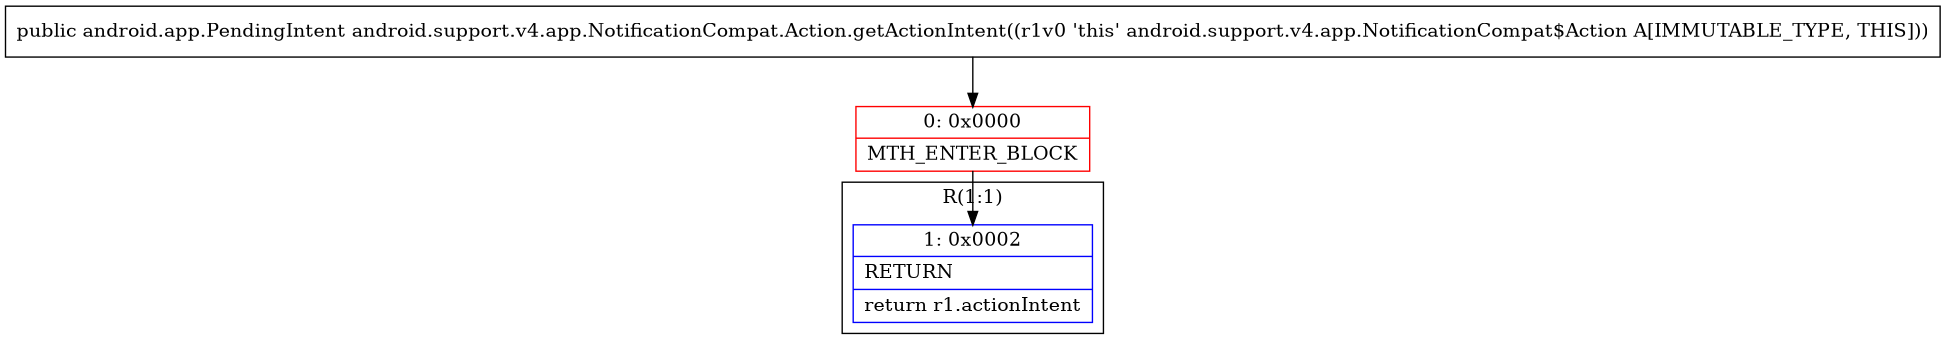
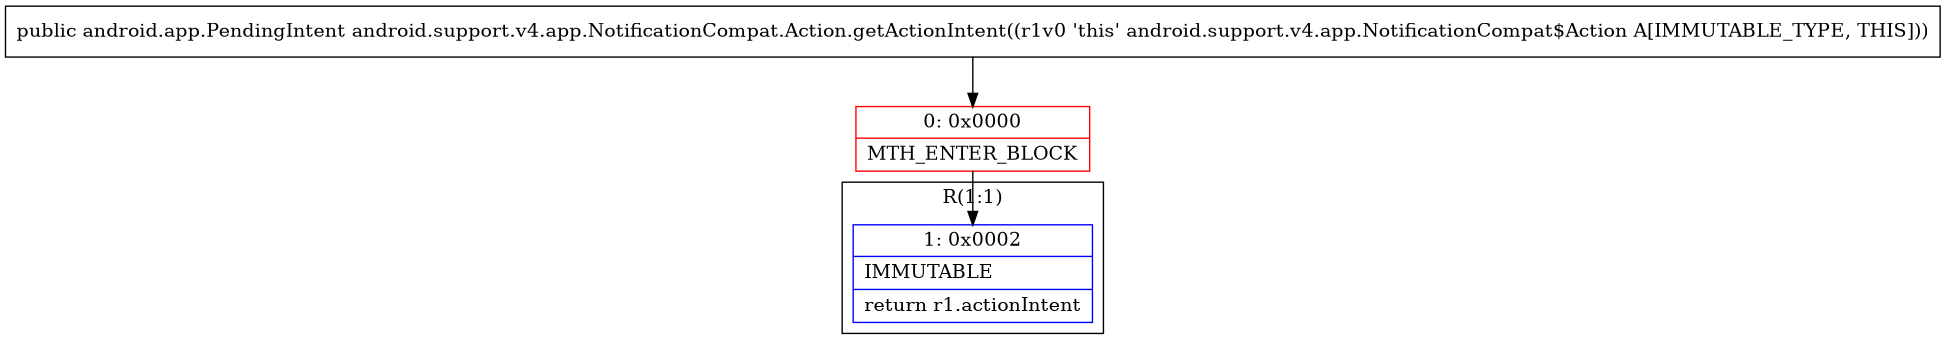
node "1: 0x0002": text "RETURN" -> "IMMUTABLE"
